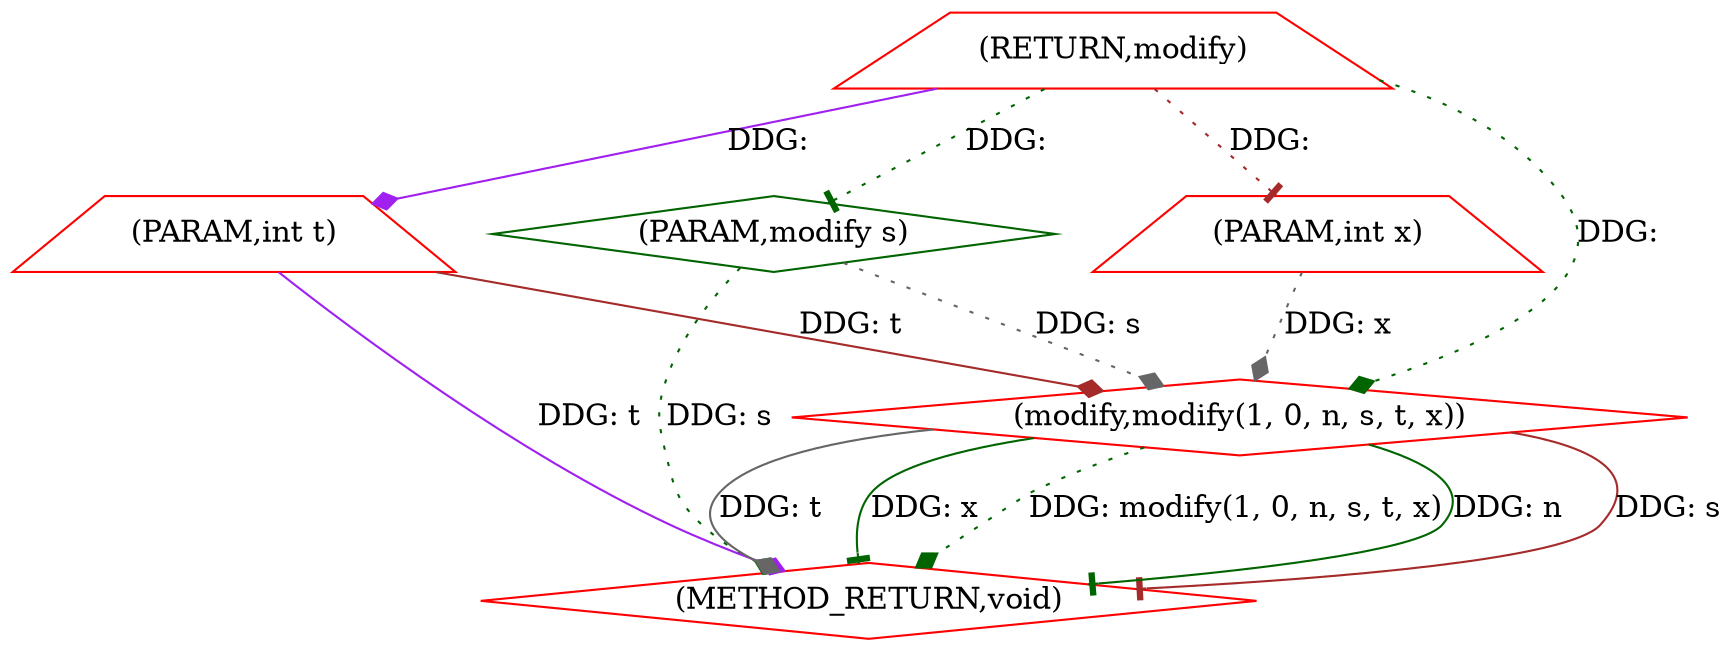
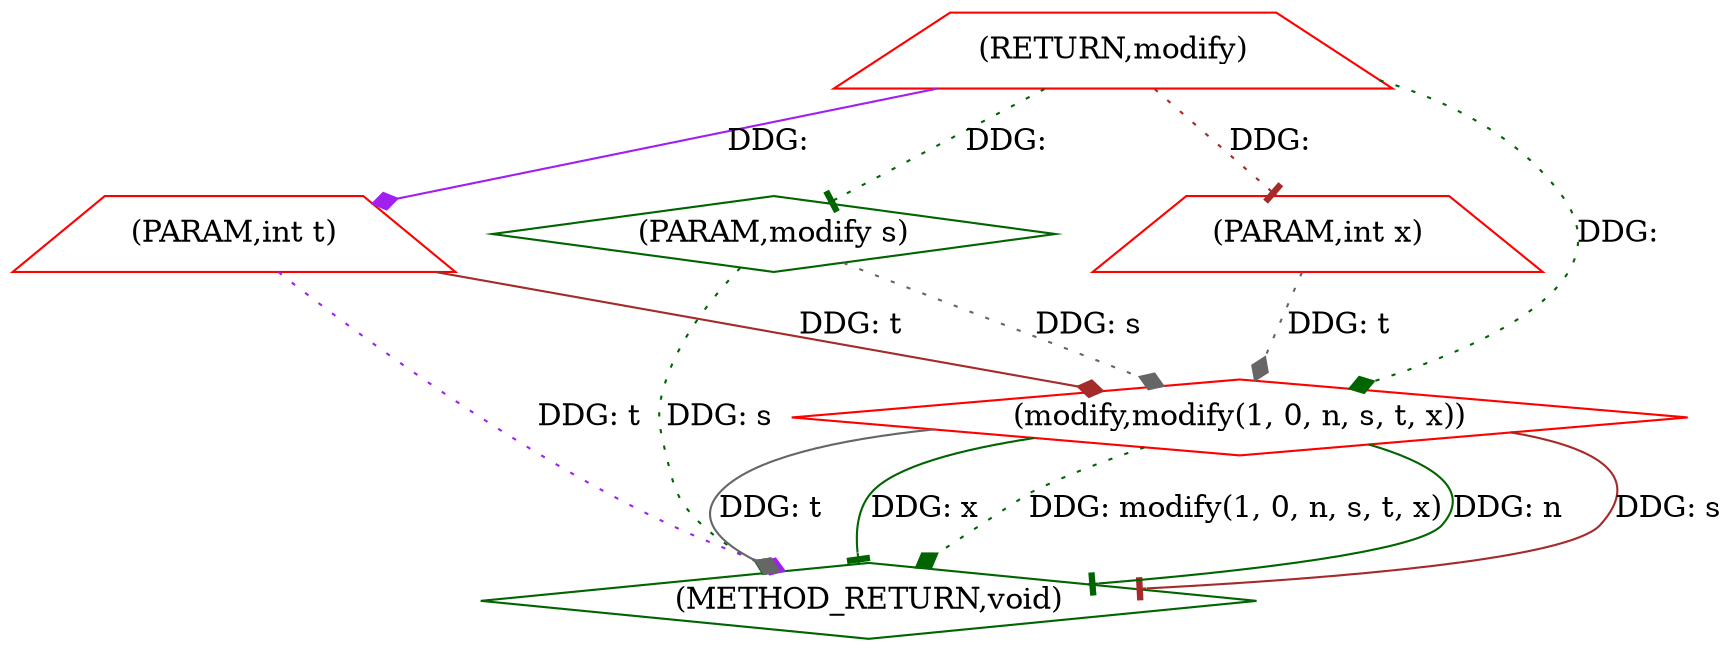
edge "(PARAM,int x)" -> "(modify,modify(1, 0, n, s, t, x))": label "DDG: x" -> "DDG: t"
edge "(PARAM,int t)" -> "(METHOD_RETURN,void)": style solid -> dotted
node "(METHOD_RETURN,void)": color red -> darkgreen
